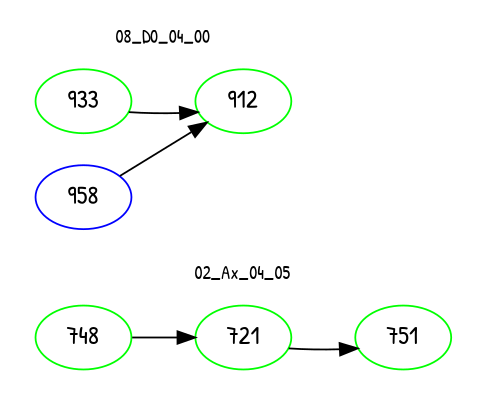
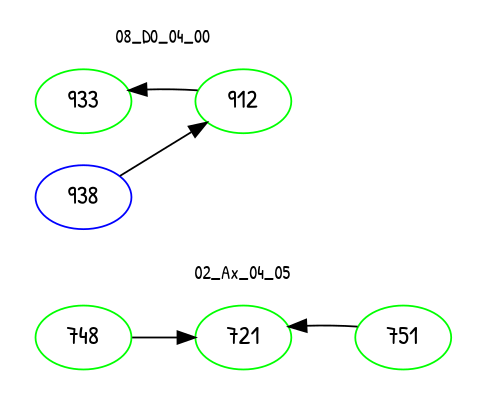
edge "933" -> "912": reversed
node "958": label "958" -> "938"
edge "721" -> "751": reversed
